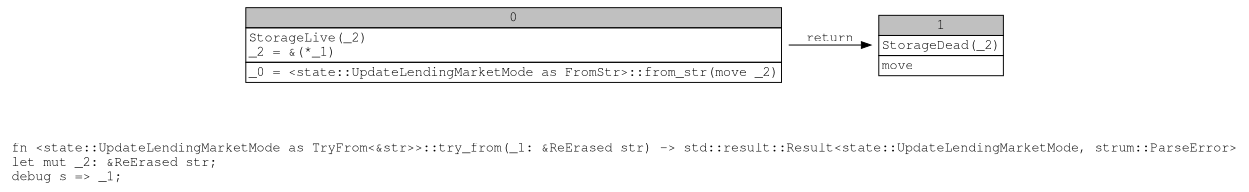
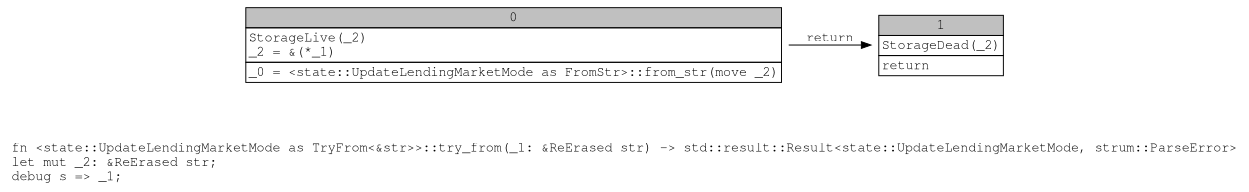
node "1": text "move" -> "return"
